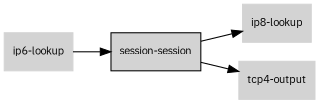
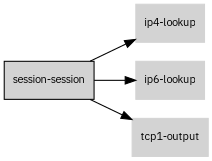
node "ip8-lookup": label "ip8-lookup" -> "ip4-lookup"
edge "ip6-lookup" -> "session-session": reversed
node "tcp4-output": label "tcp4-output" -> "tcp1-output"
